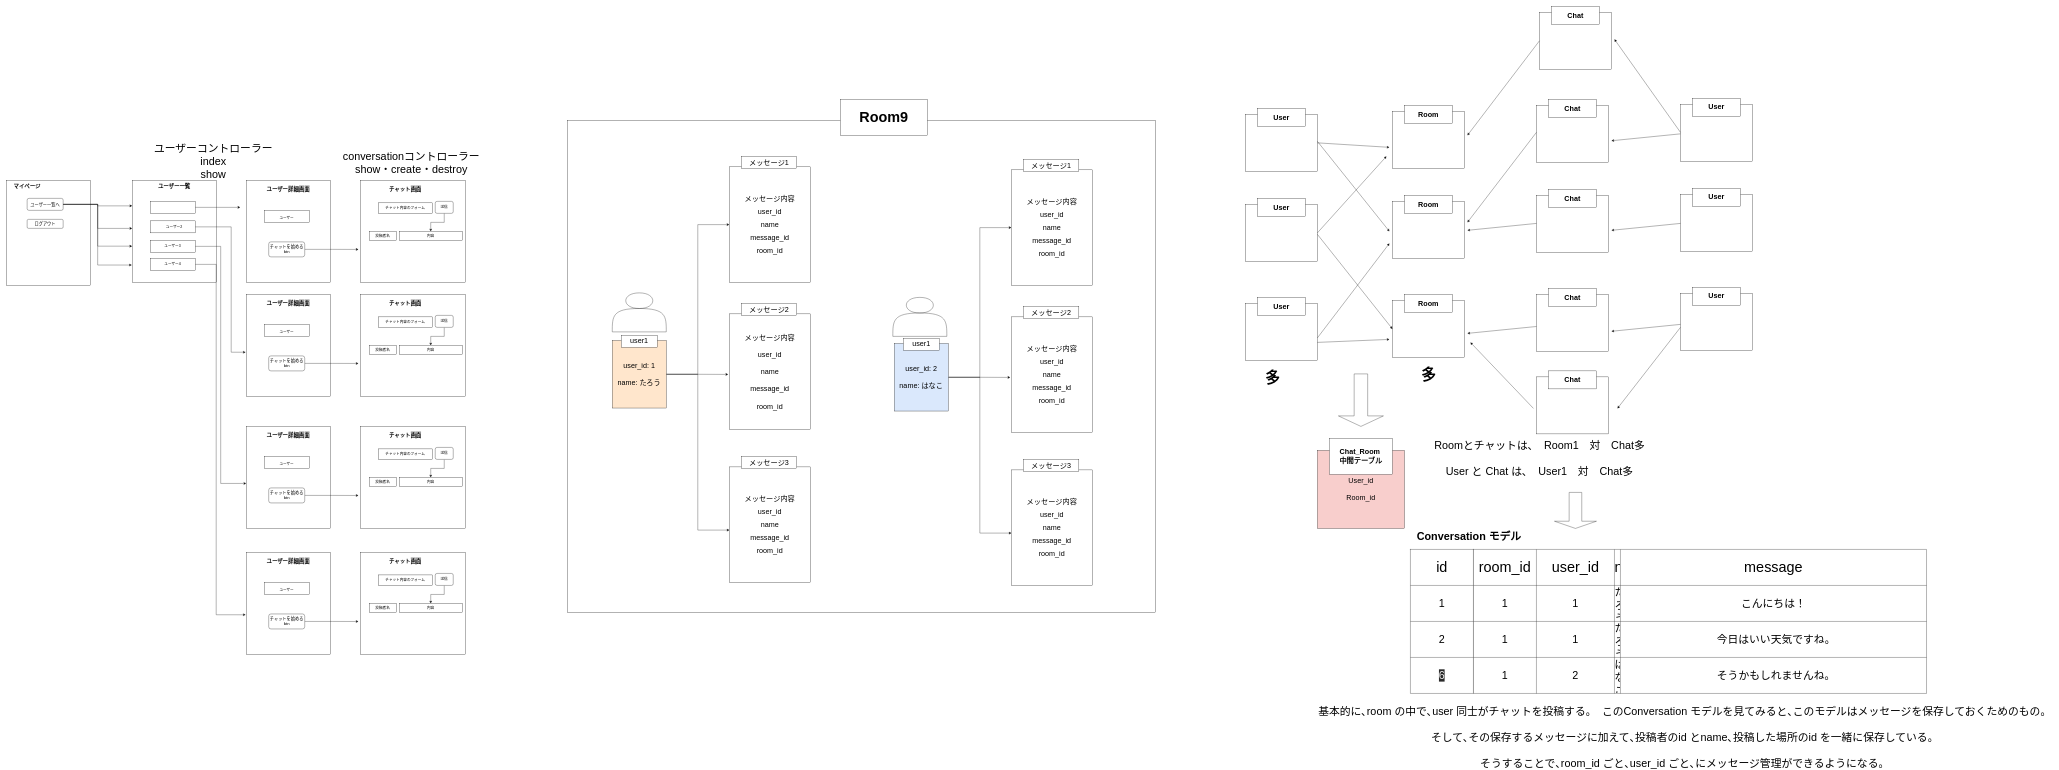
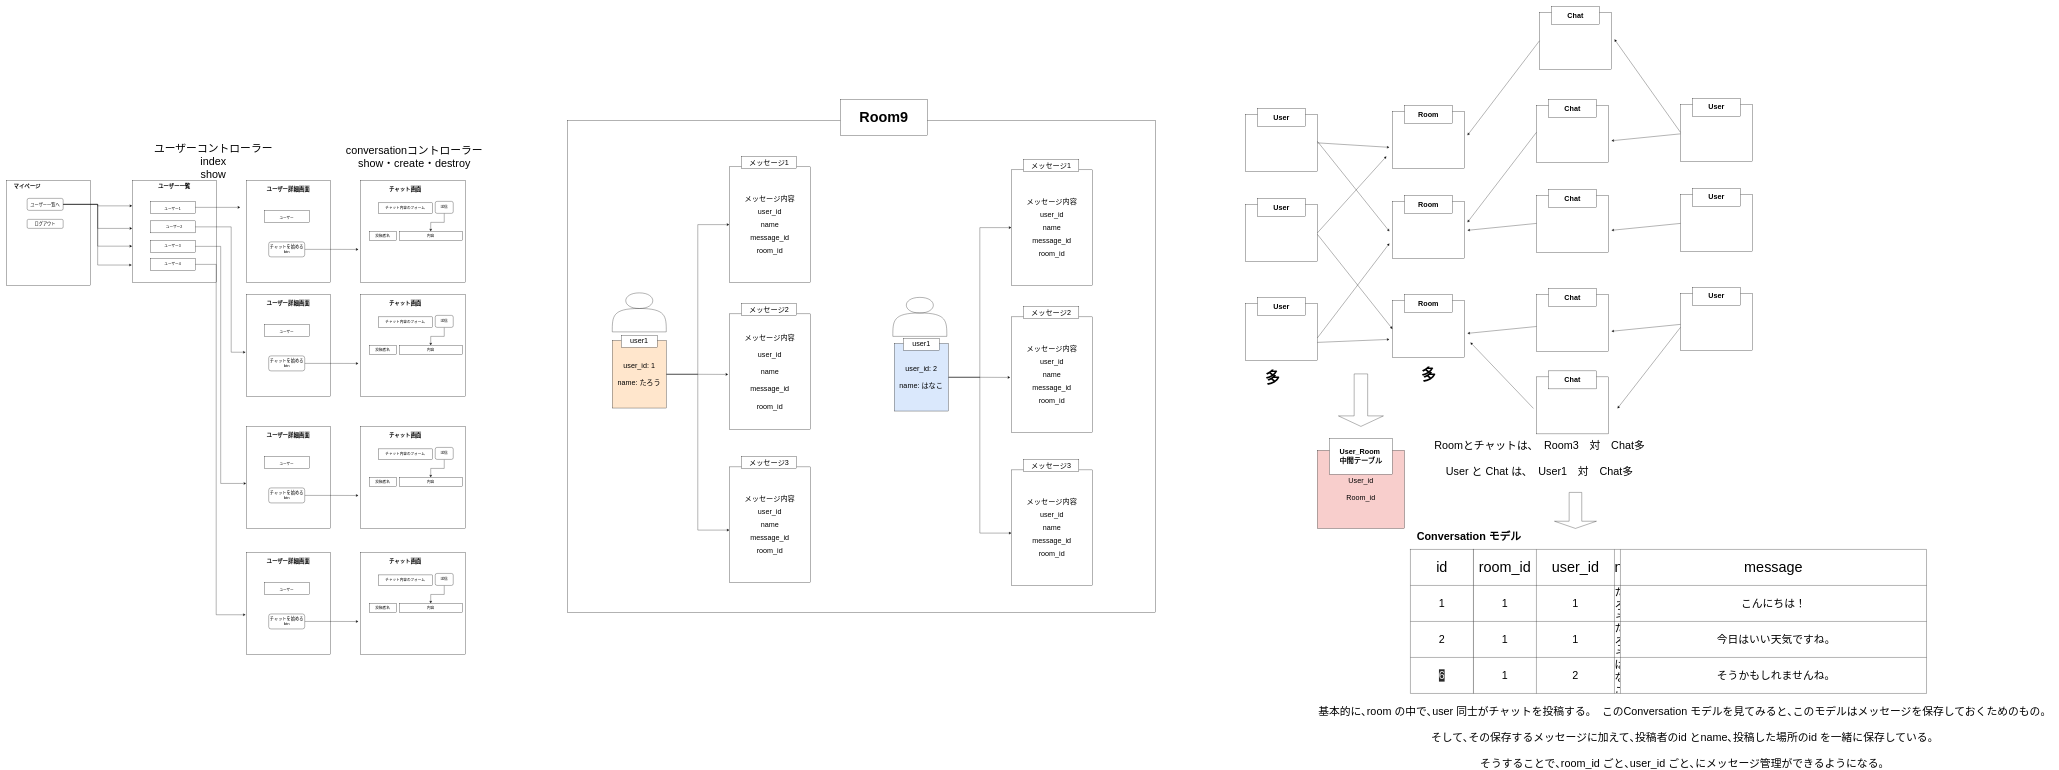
node "conversationコントローラー show・create・destroy": moved (411, 162) -> (414, 156)
node "ユーザー1": added
node "Chat_Room 中間テーブル": label "Chat_Room 中間テーブル" -> "User_Room 中間テーブル"
node "Roomとチャットは､ Room1 対 Chat多 User と Chat は､ User1 対 Chat多": label "Roomとチャットは､ Room1 対 Chat多 User と Chat は､ User1 対 Chat多" -> "Roomとチャットは､ Room3 対 Chat多 User と Chat は､ User1 対 Chat多"
